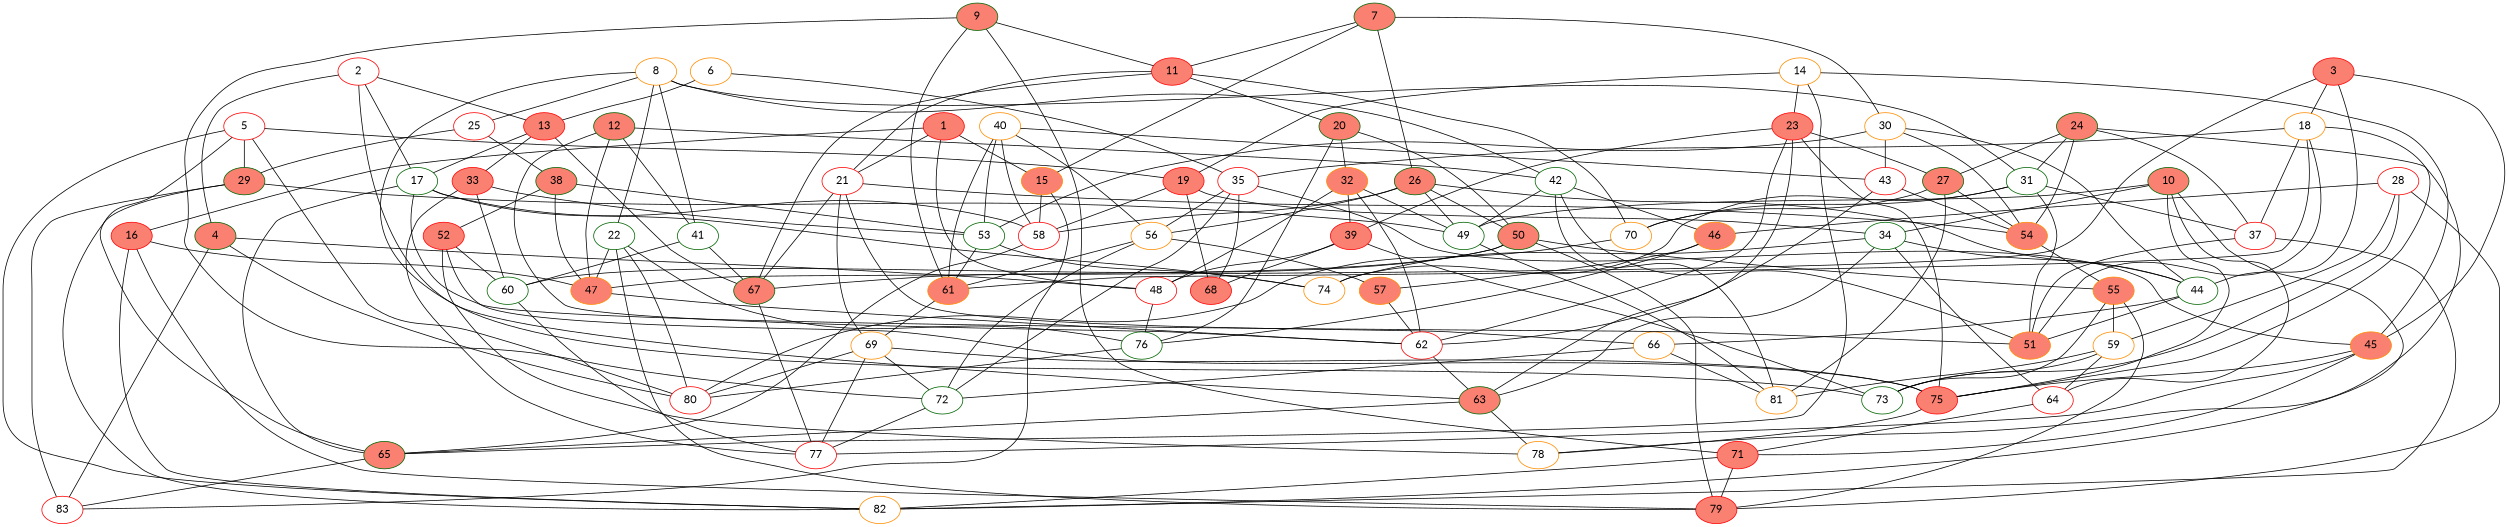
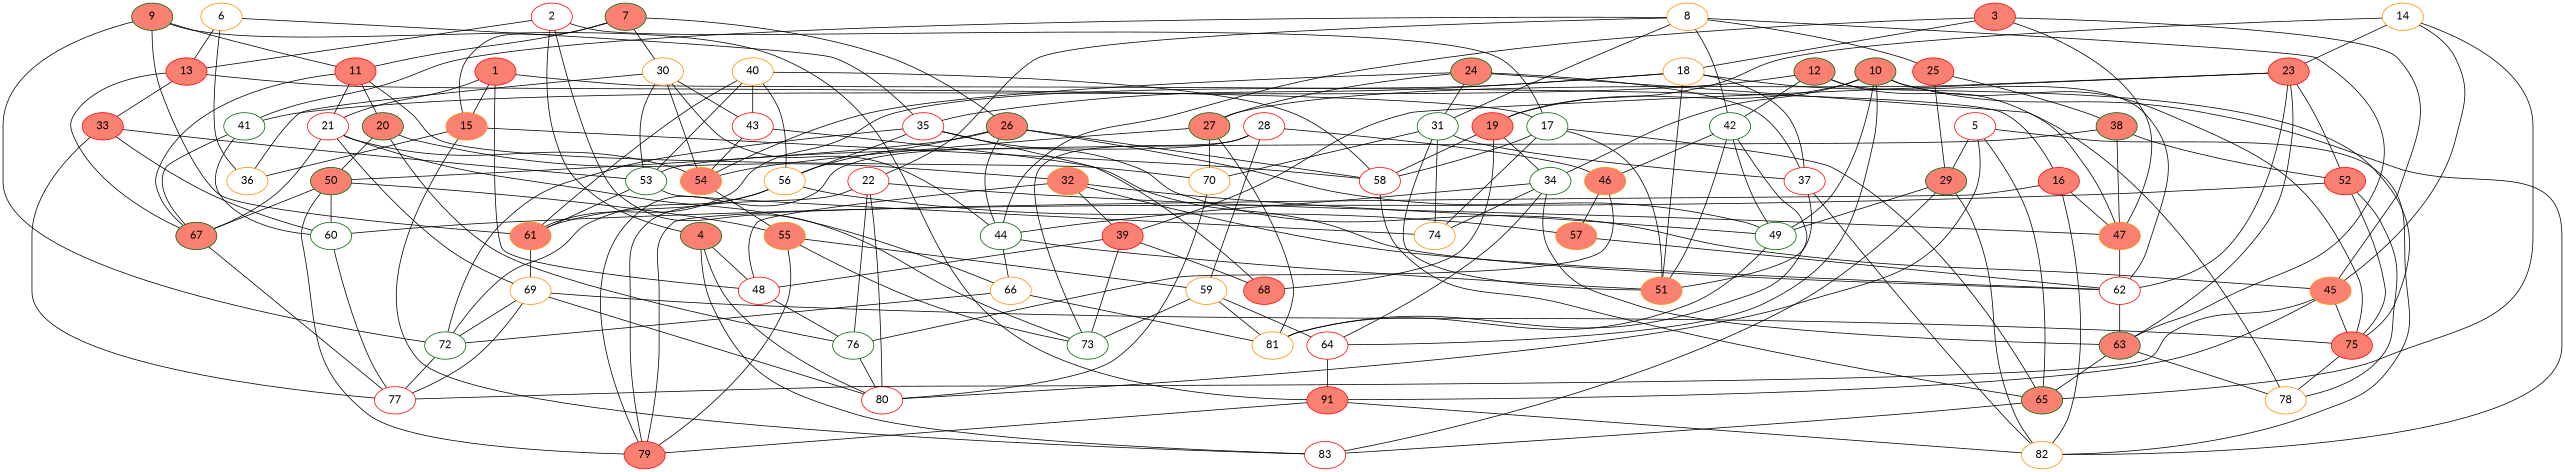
node "25": fillcolor white -> salmon
edge "5" -- "19": now "10" -- "19"
node "36": added
edge "23" -- "75": now "23" -- "52"
node "22": color darkgreen -> red
node "71": label "71" -> "91"
